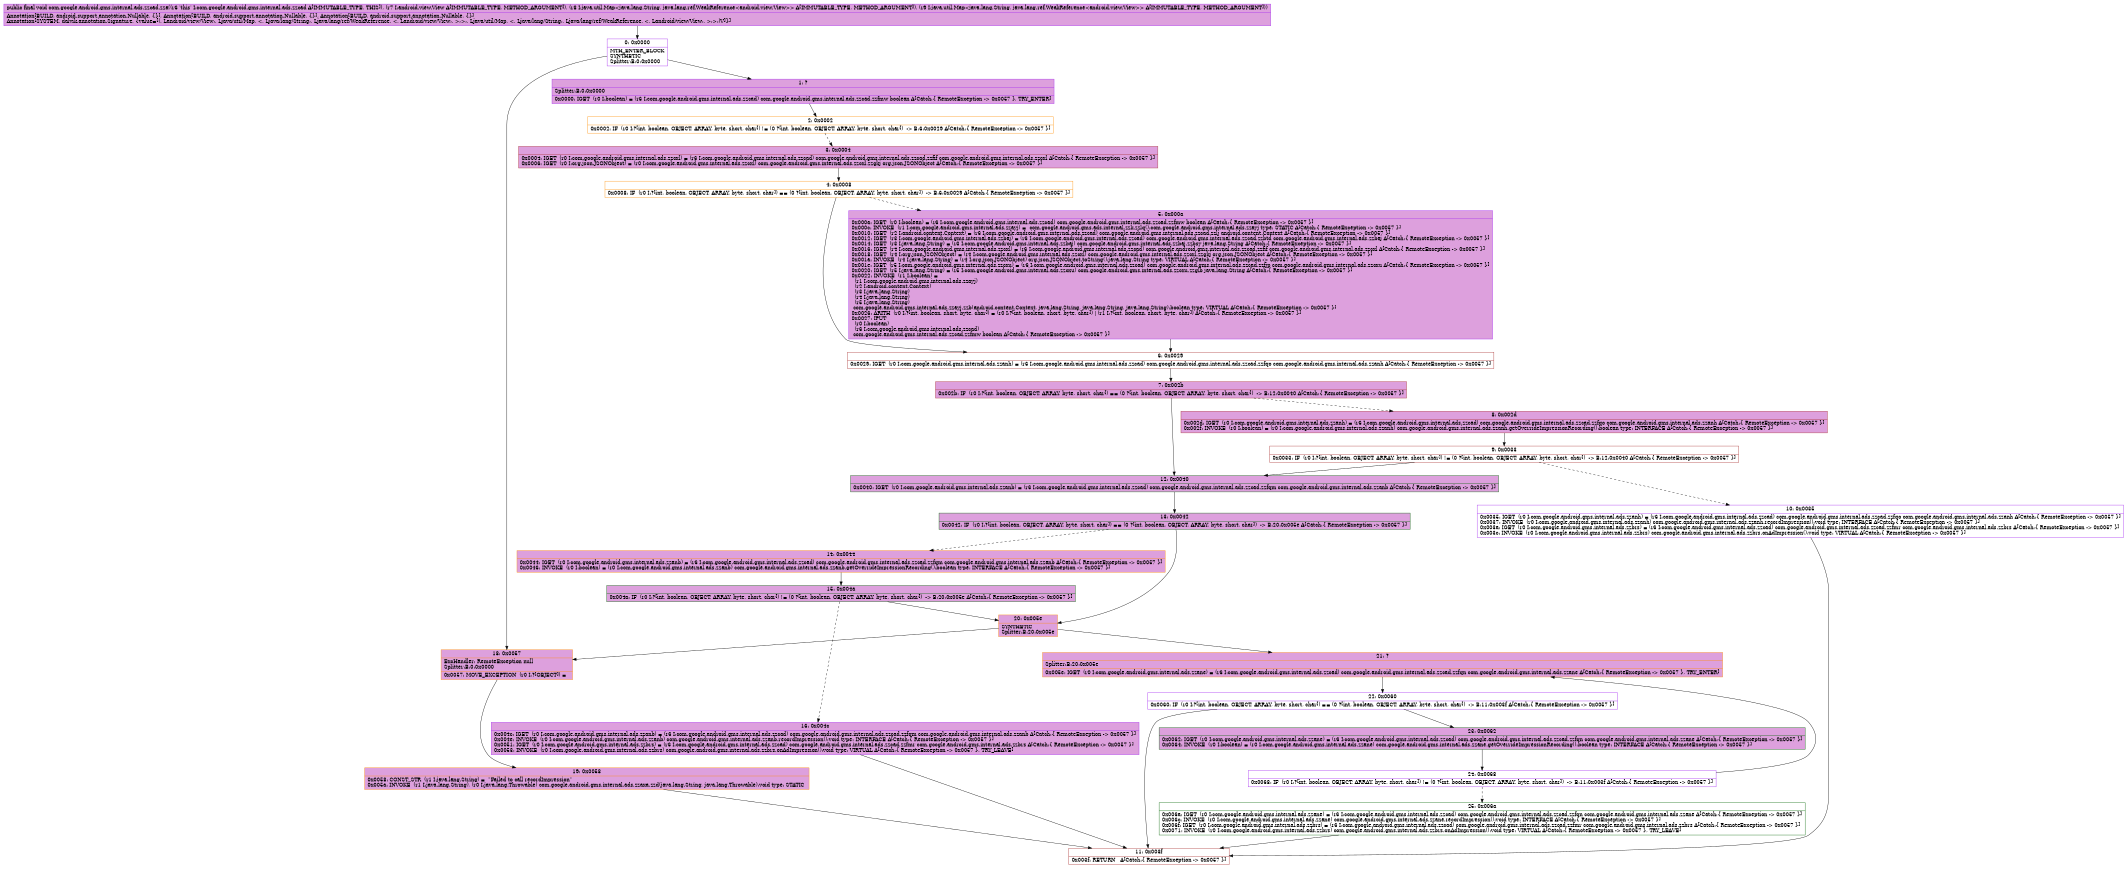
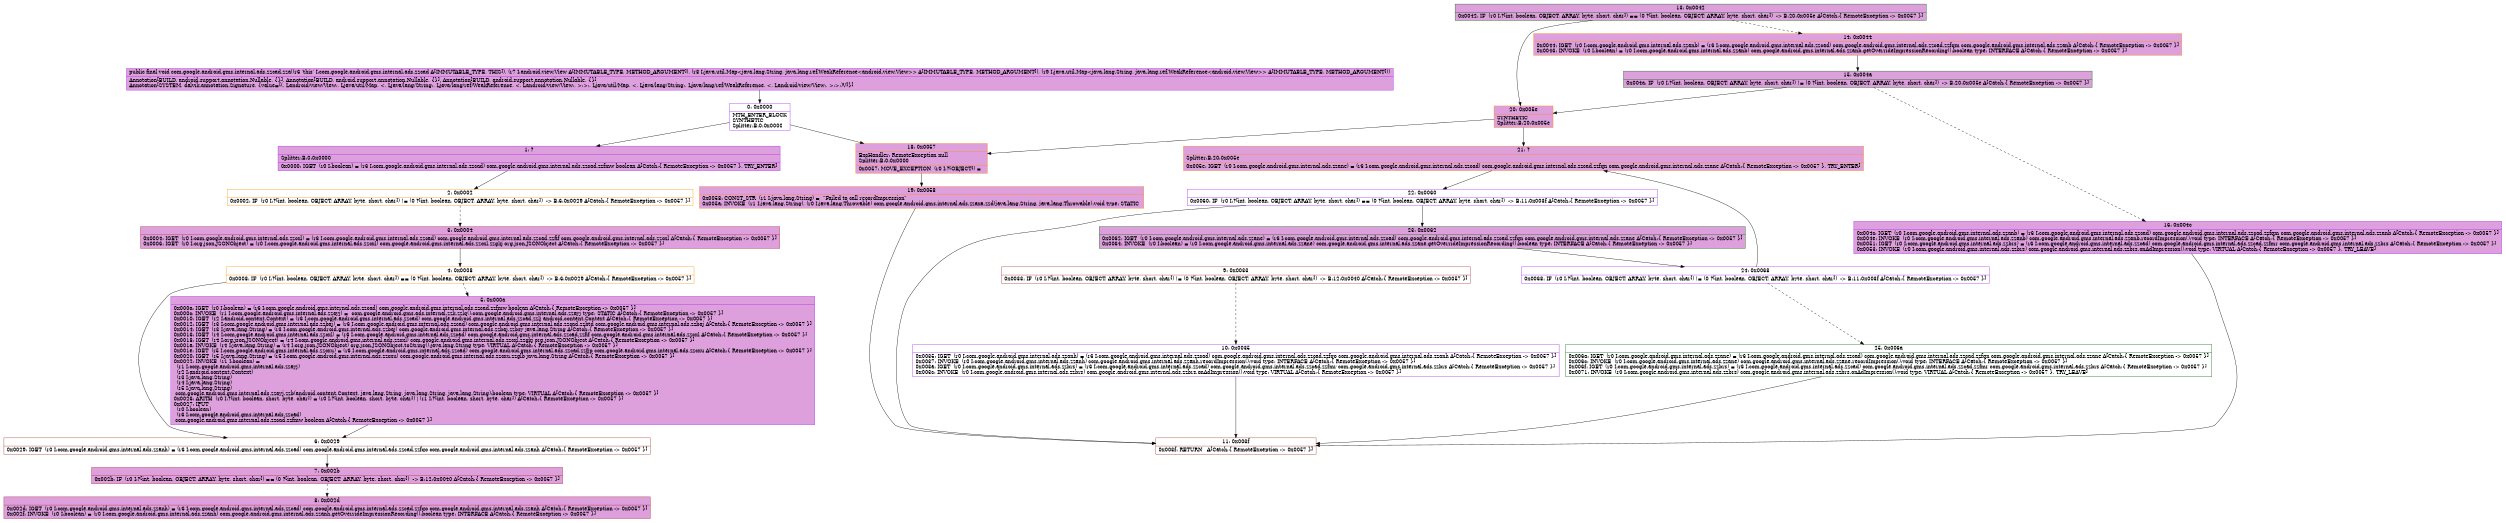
edge "8: 0x002d" -> "9: 0x0033": removed
node "12: 0x0040": removed
